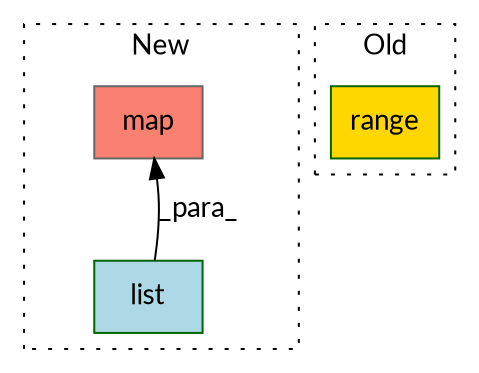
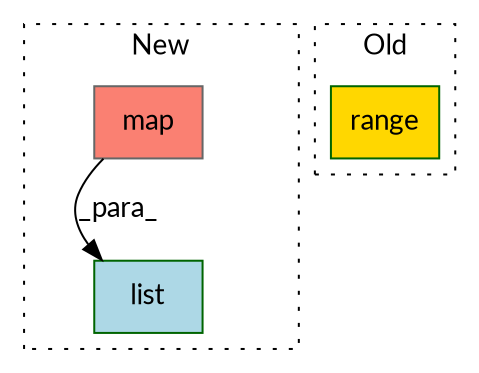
edge "list" -> "map": reversed
